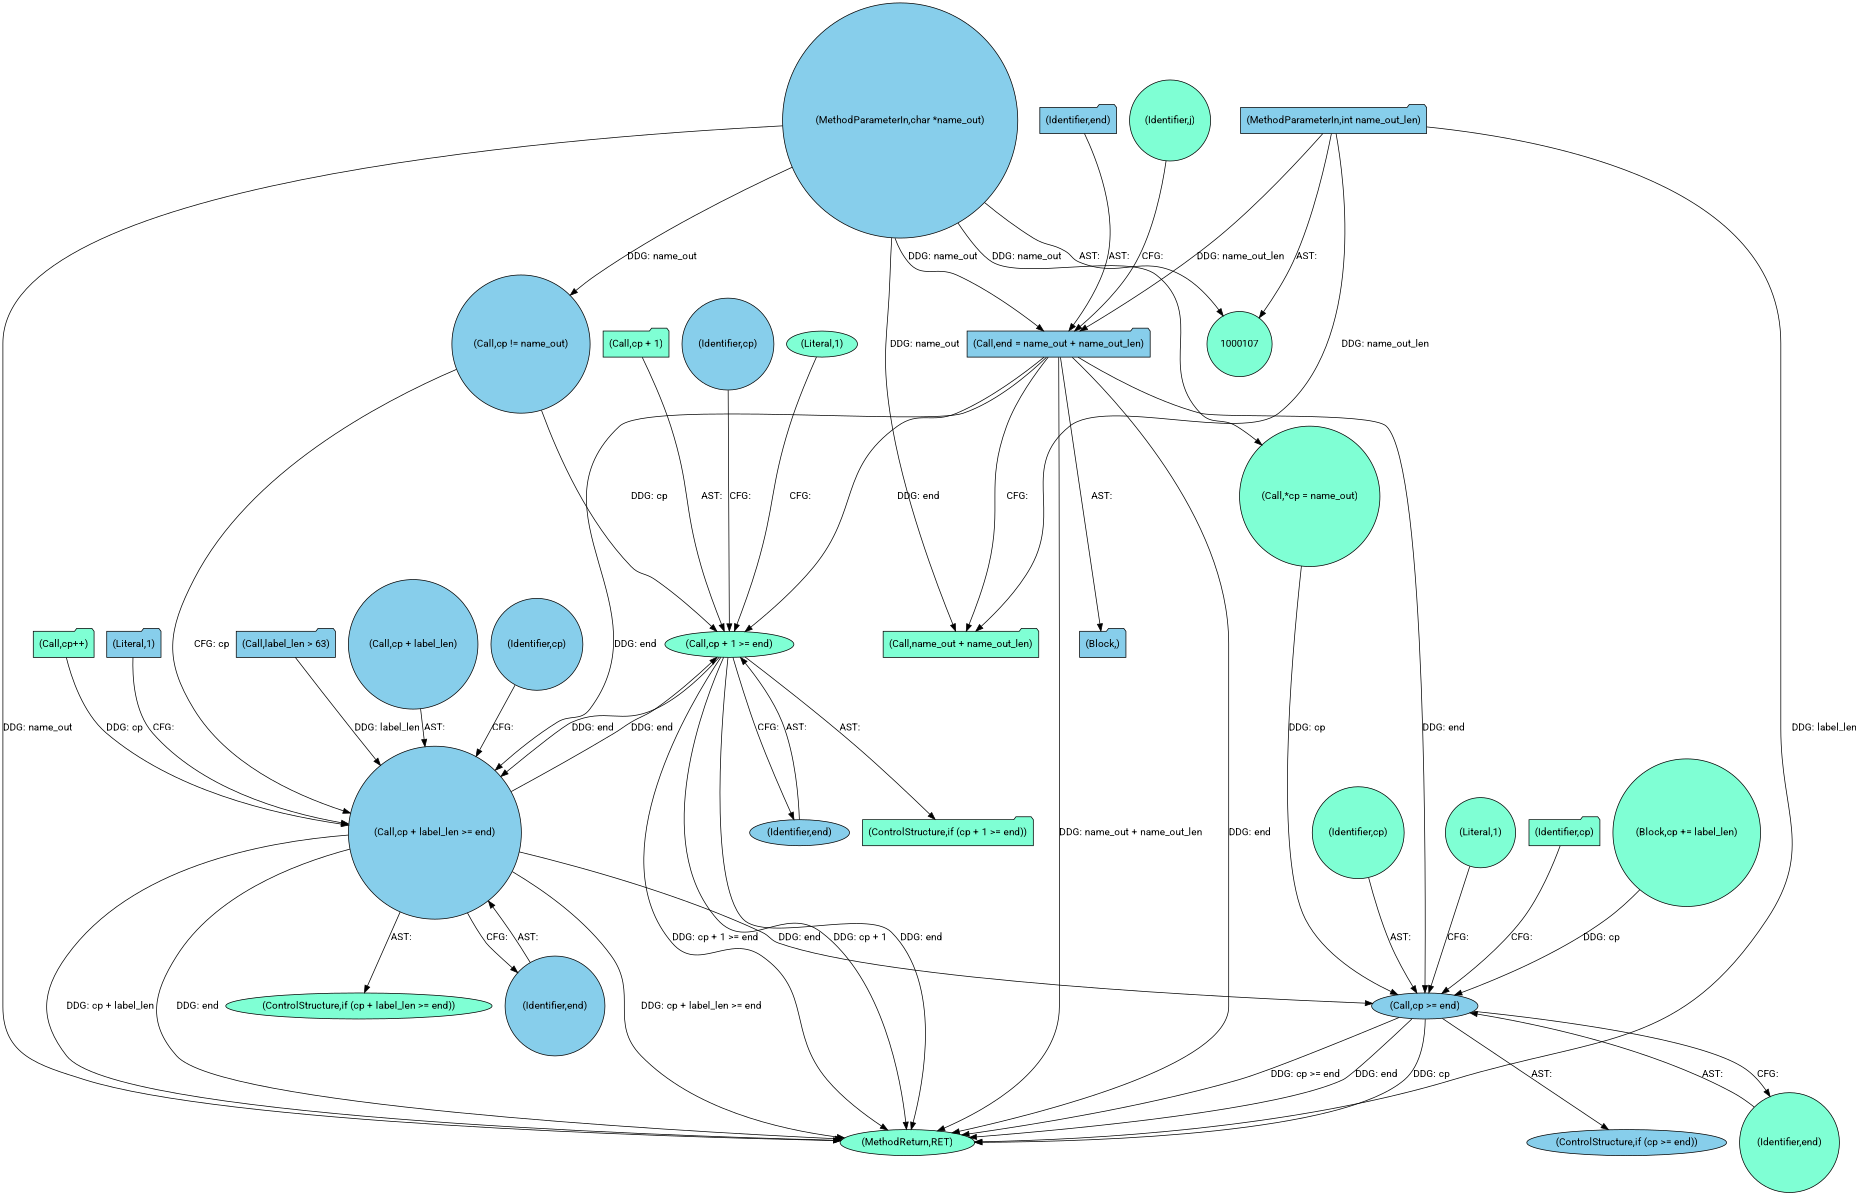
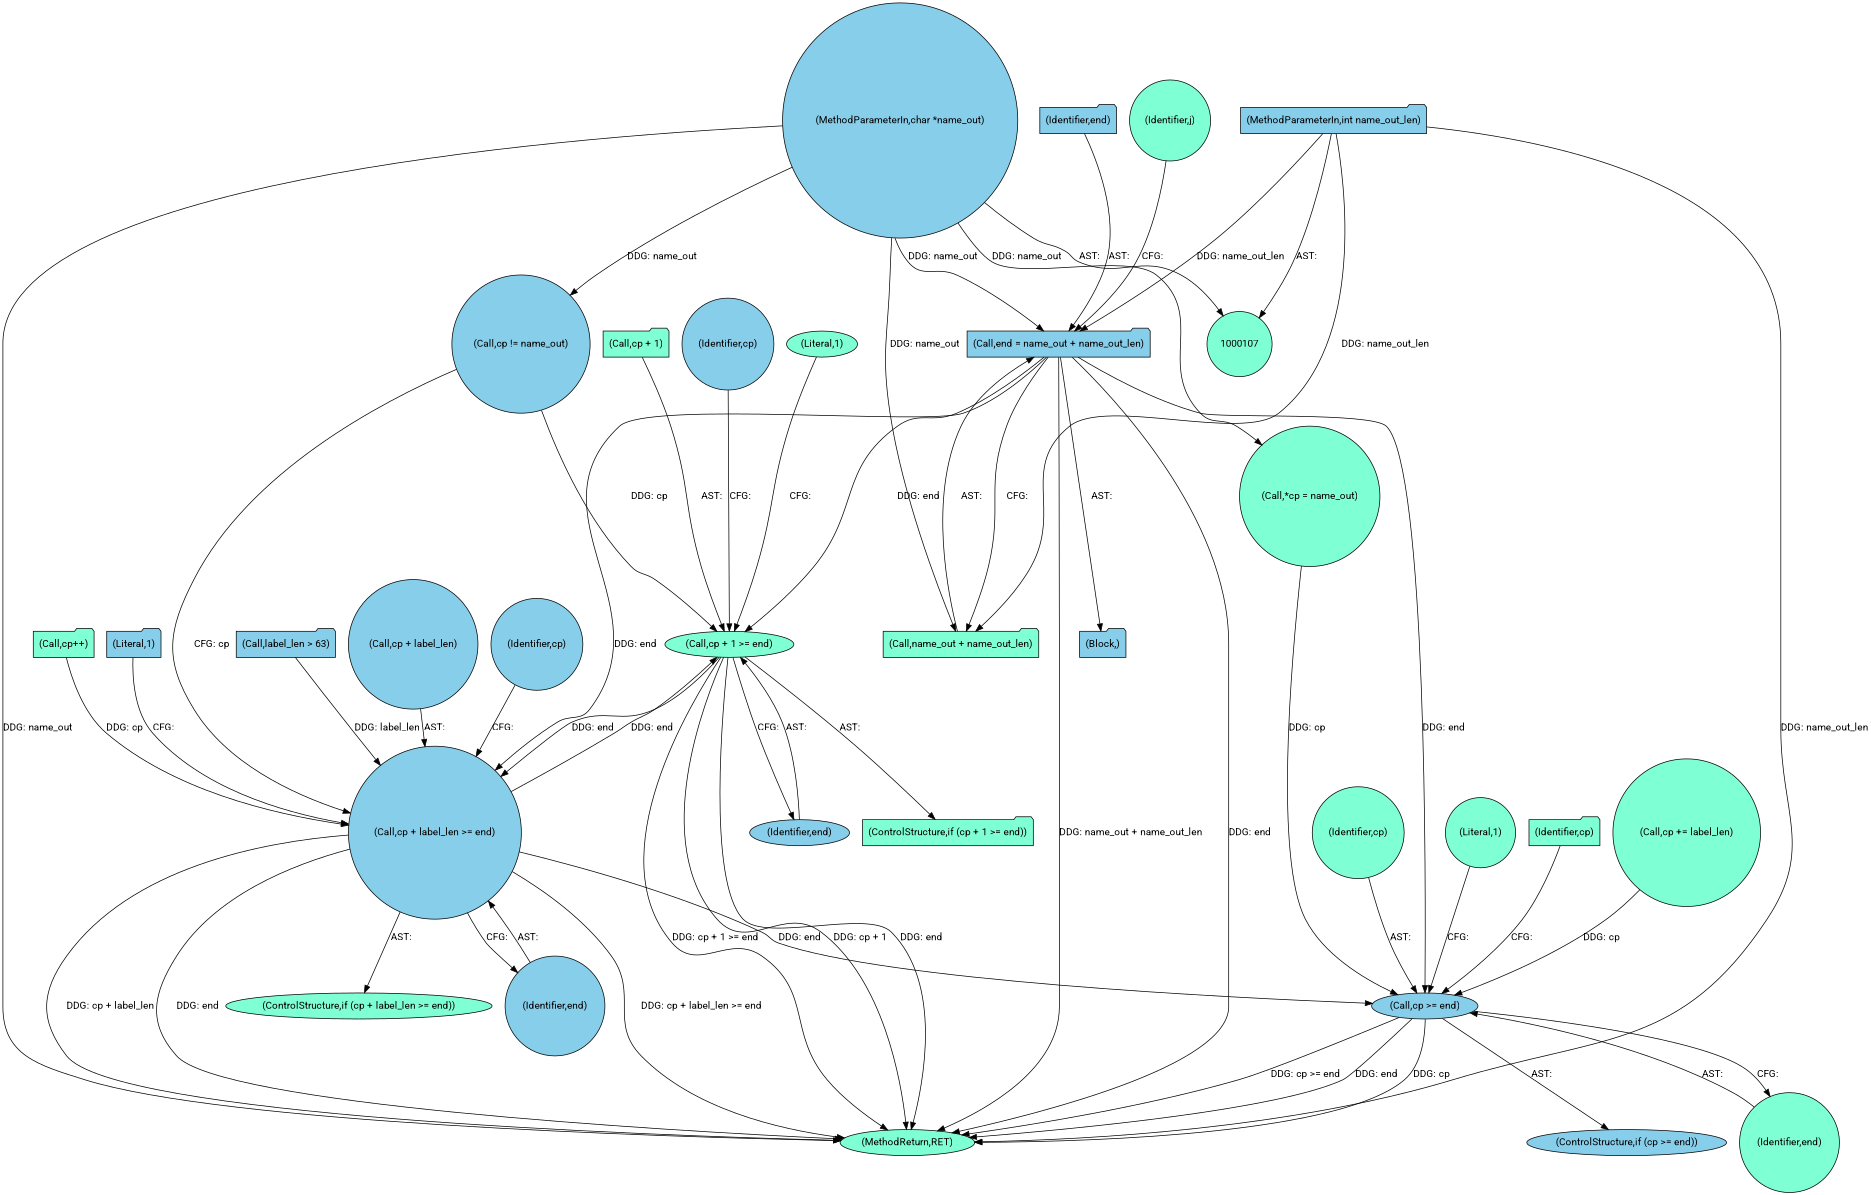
edge "(Call,name_out + name_out_len)" -> "(Call,end = name_out + name_out_len)": added, label "AST:"
edge "(MethodParameterIn,int name_out_len)" -> "(MethodReturn,RET)": label "DDG: label_len" -> "DDG: name_out_len"
node "(Block,cp += label_len)": label "(Block,cp += label_len)" -> "(Call,cp += label_len)"
